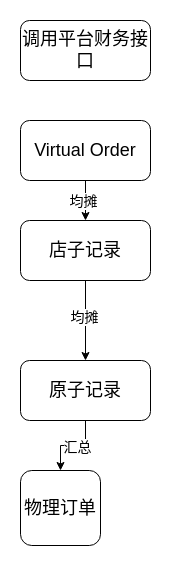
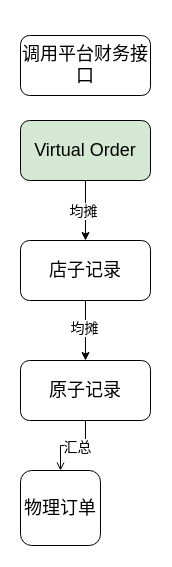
node "调用平台财务接口": moved (86, 51) -> (86, 66)
node "Virtual Order": fillcolor #ffffff -> #d5e8d4
node "店子记录": moved (86, 251) -> (86, 271)
edge "原子记录" -> "物理订单": arrowhead classic -> open
